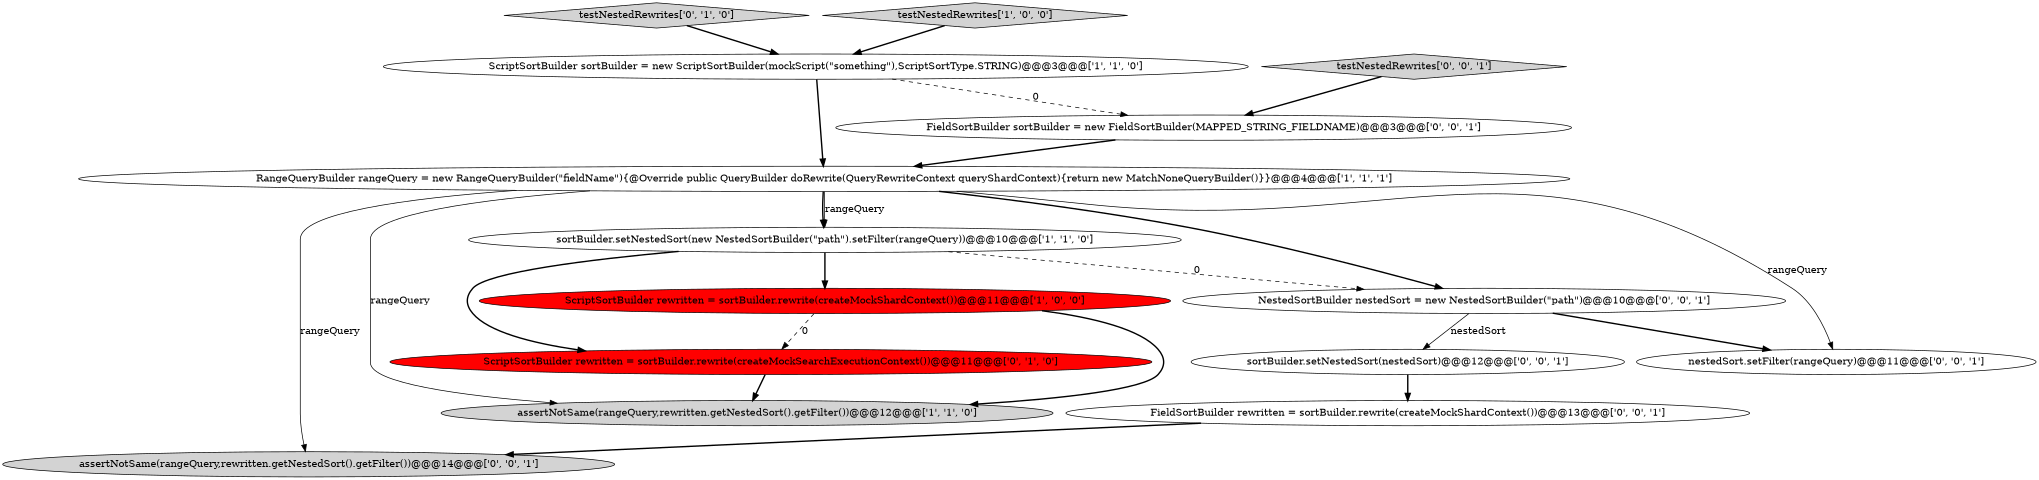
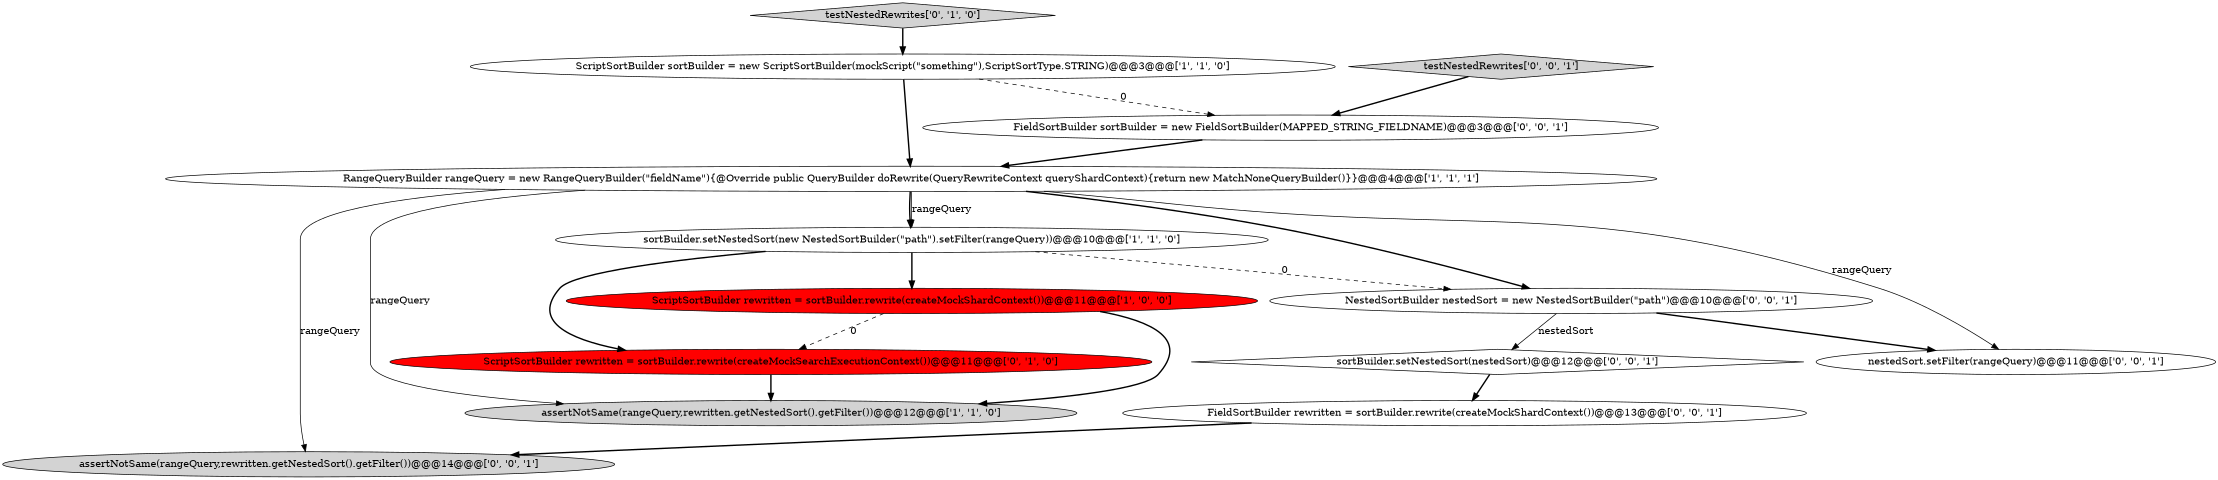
node "testNestedRewrites['1', '0', '0']": removed
node "sortBuilder.setNestedSort(nestedSort)@@@12@@@['0', '0', '1']": shape ellipse -> diamond
